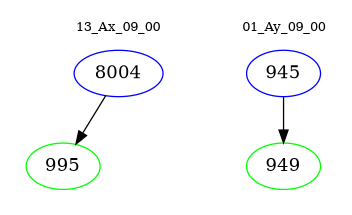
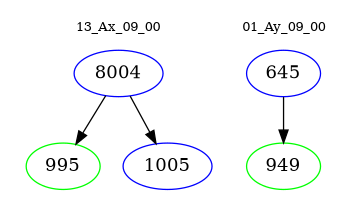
node "945": label "945" -> "645"
node "1005": added
